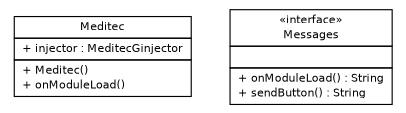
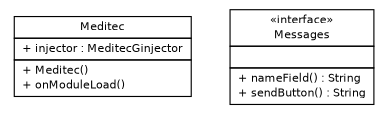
node "Messages": text "+ onModuleLoad() : String" -> "+ nameField() : String"
